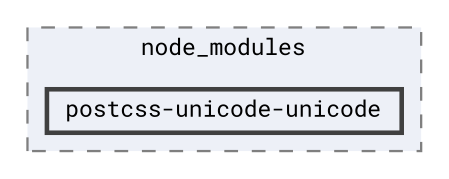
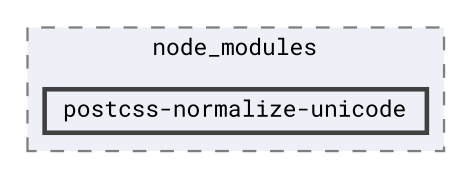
node "postcss-unicode-unicode": label "postcss-unicode-unicode" -> "postcss-normalize-unicode"
